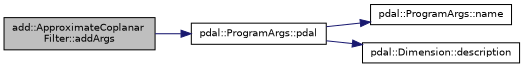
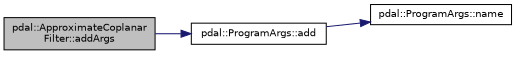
node "add::ApproximateCoplanar Filter::addArgs": label "add::ApproximateCoplanar Filter::addArgs" -> "pdal::ApproximateCoplanar Filter::addArgs"
node "pdal::ProgramArgs::pdal": label "pdal::ProgramArgs::pdal" -> "pdal::ProgramArgs::add"
node "pdal::Dimension::description": removed
